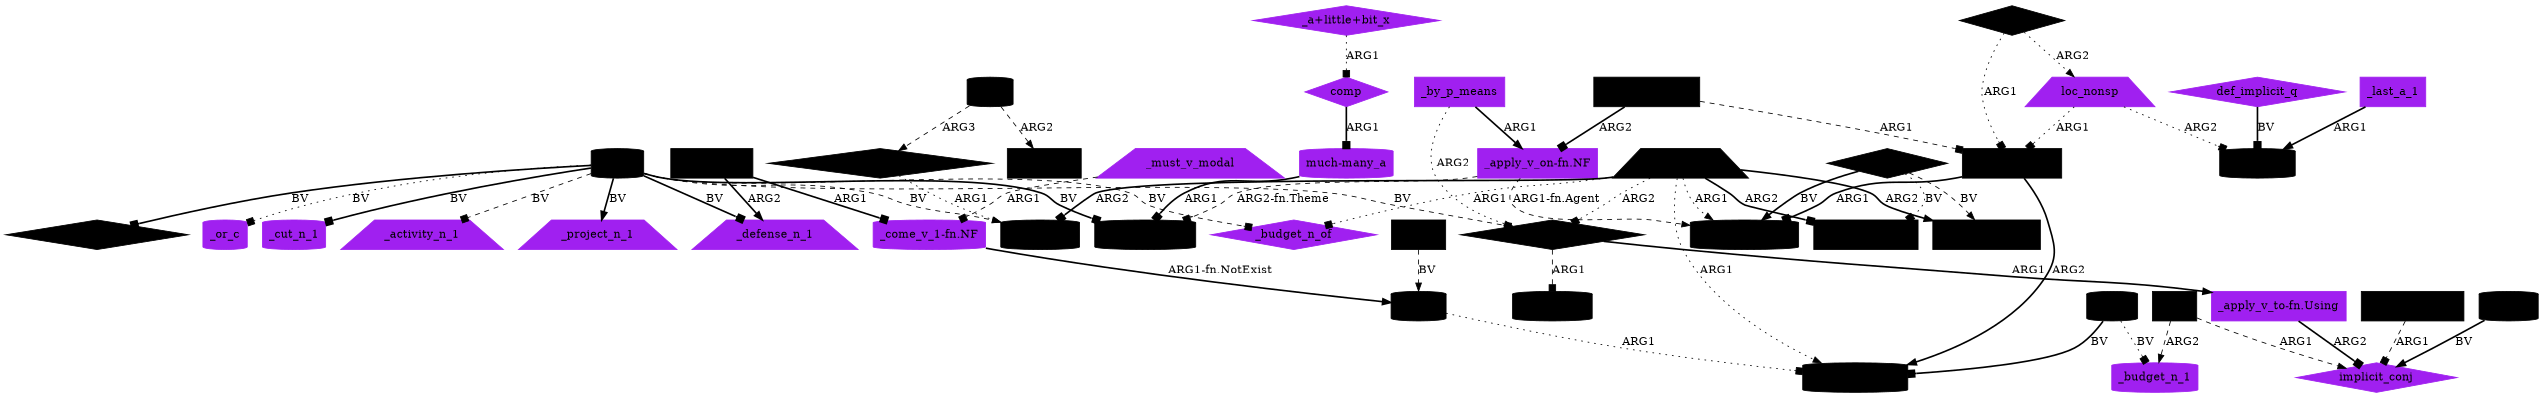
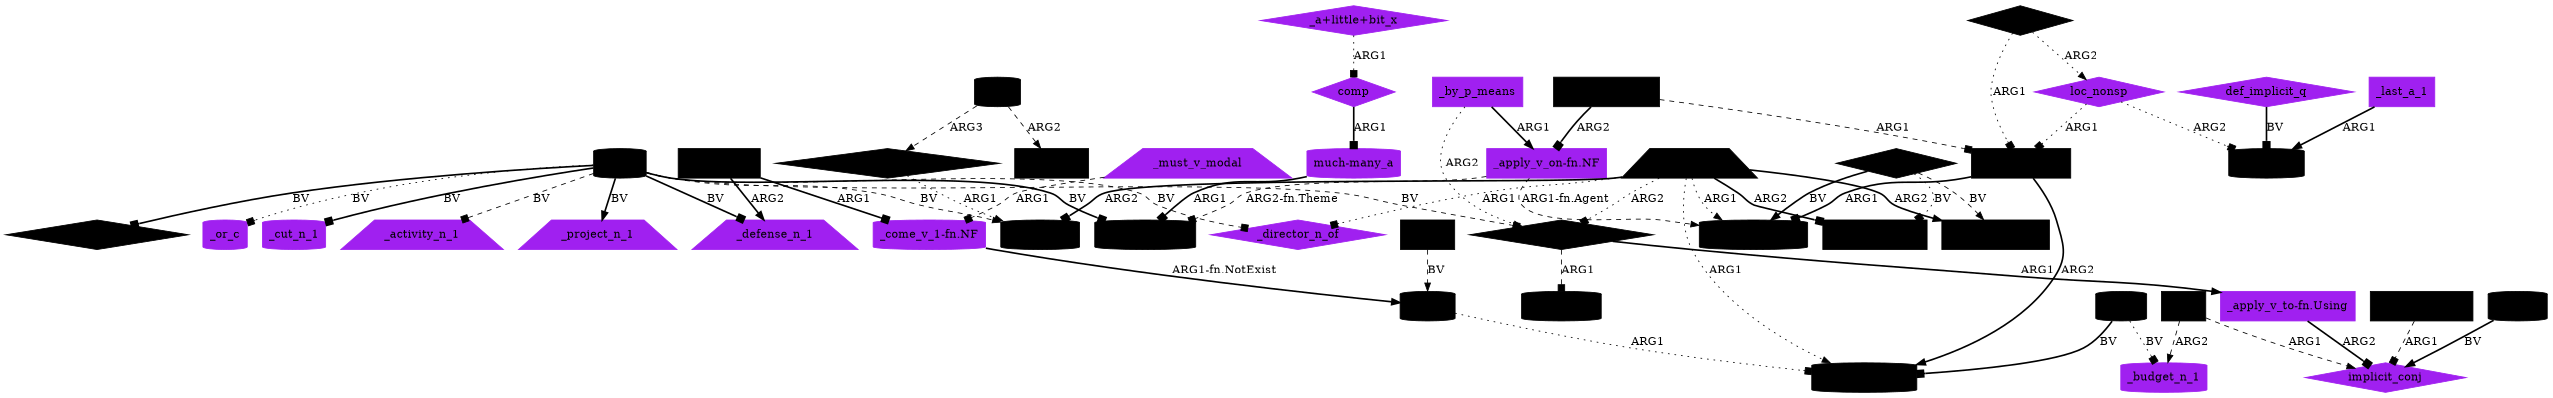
node "loc_nonsp": shape trapezium -> diamond
node "_budget_n_of": label "_budget_n_of" -> "_director_n_of"
